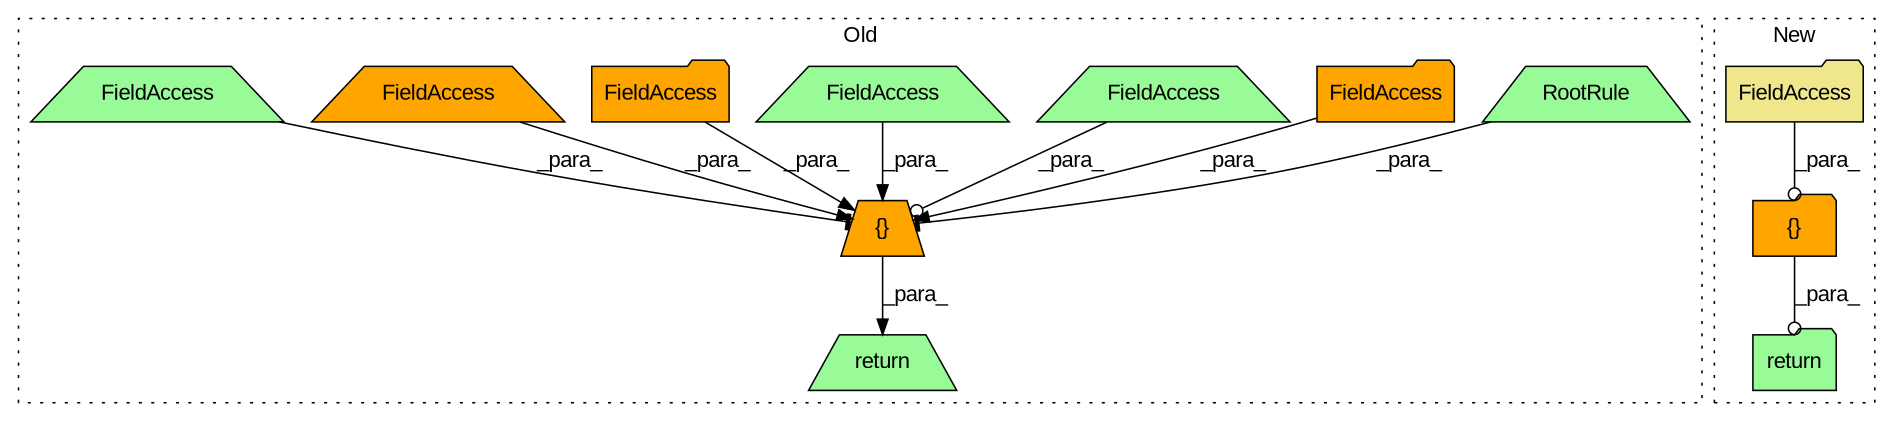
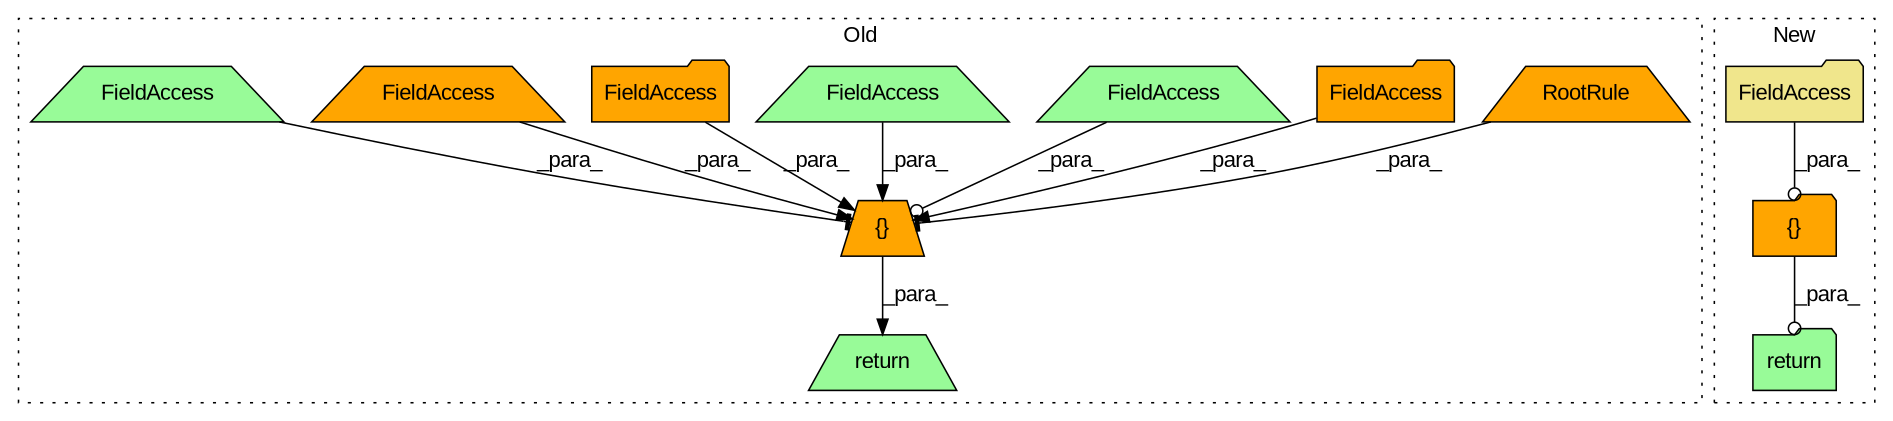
node "RootRule": fillcolor palegreen -> orange
